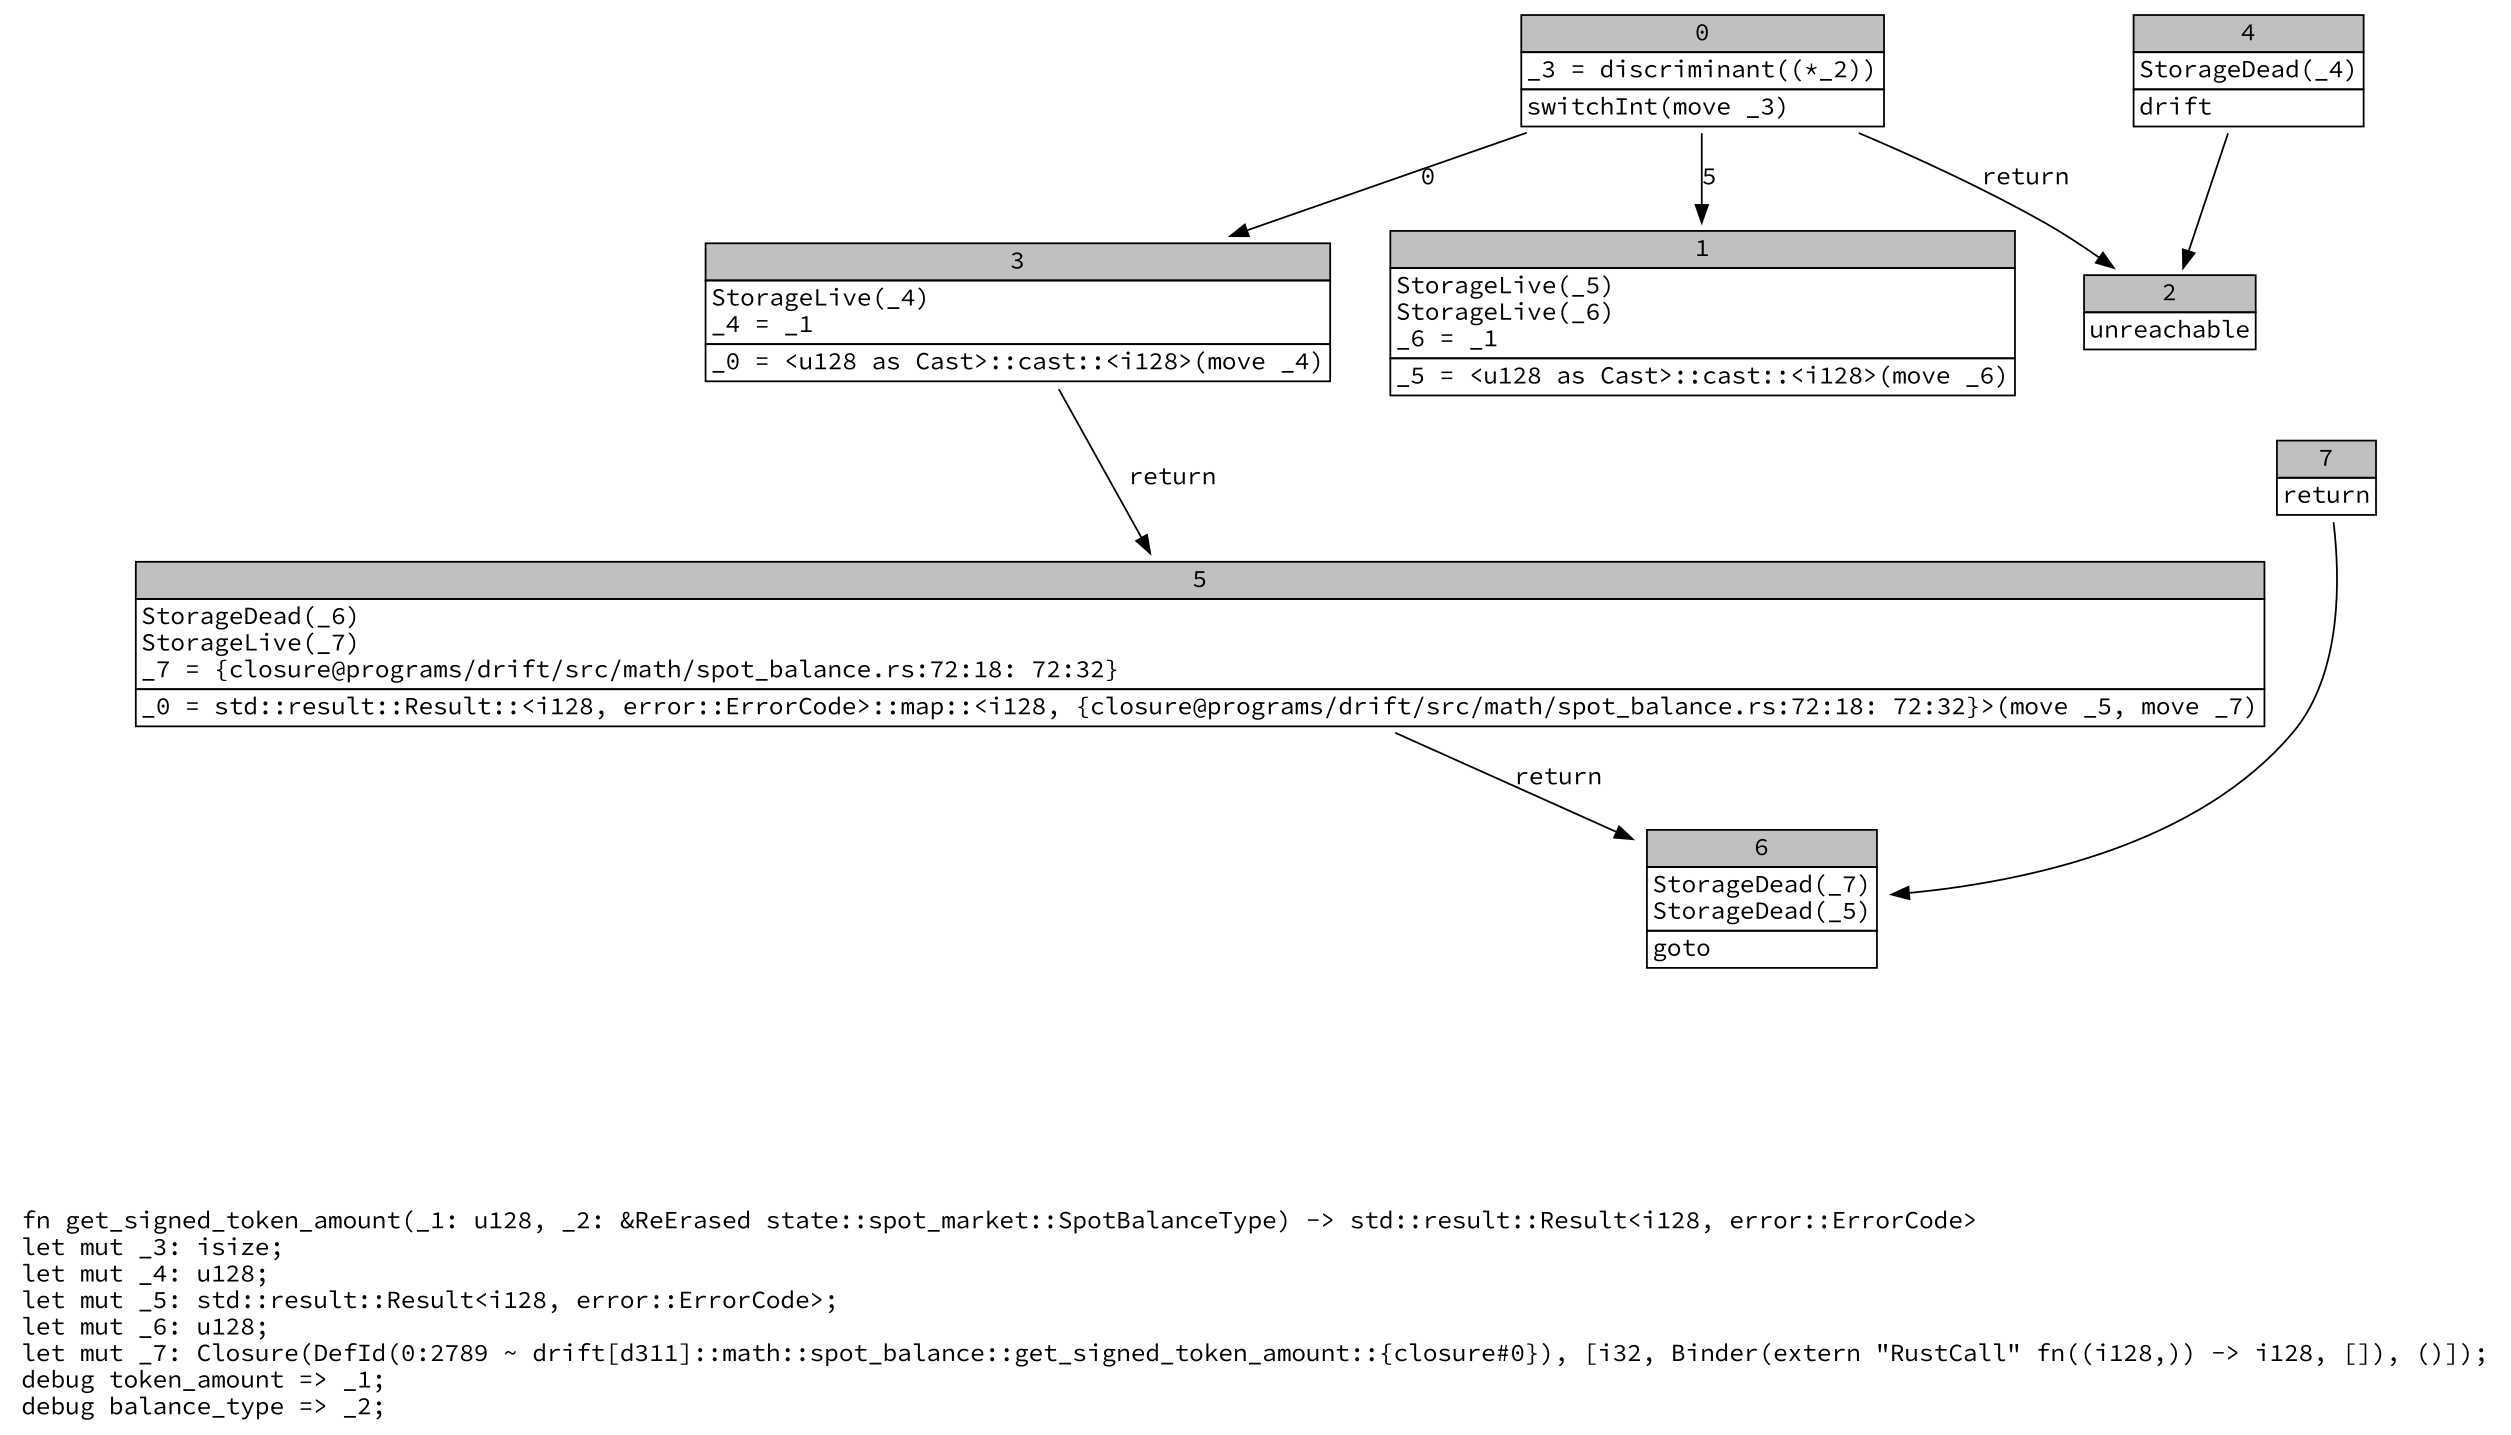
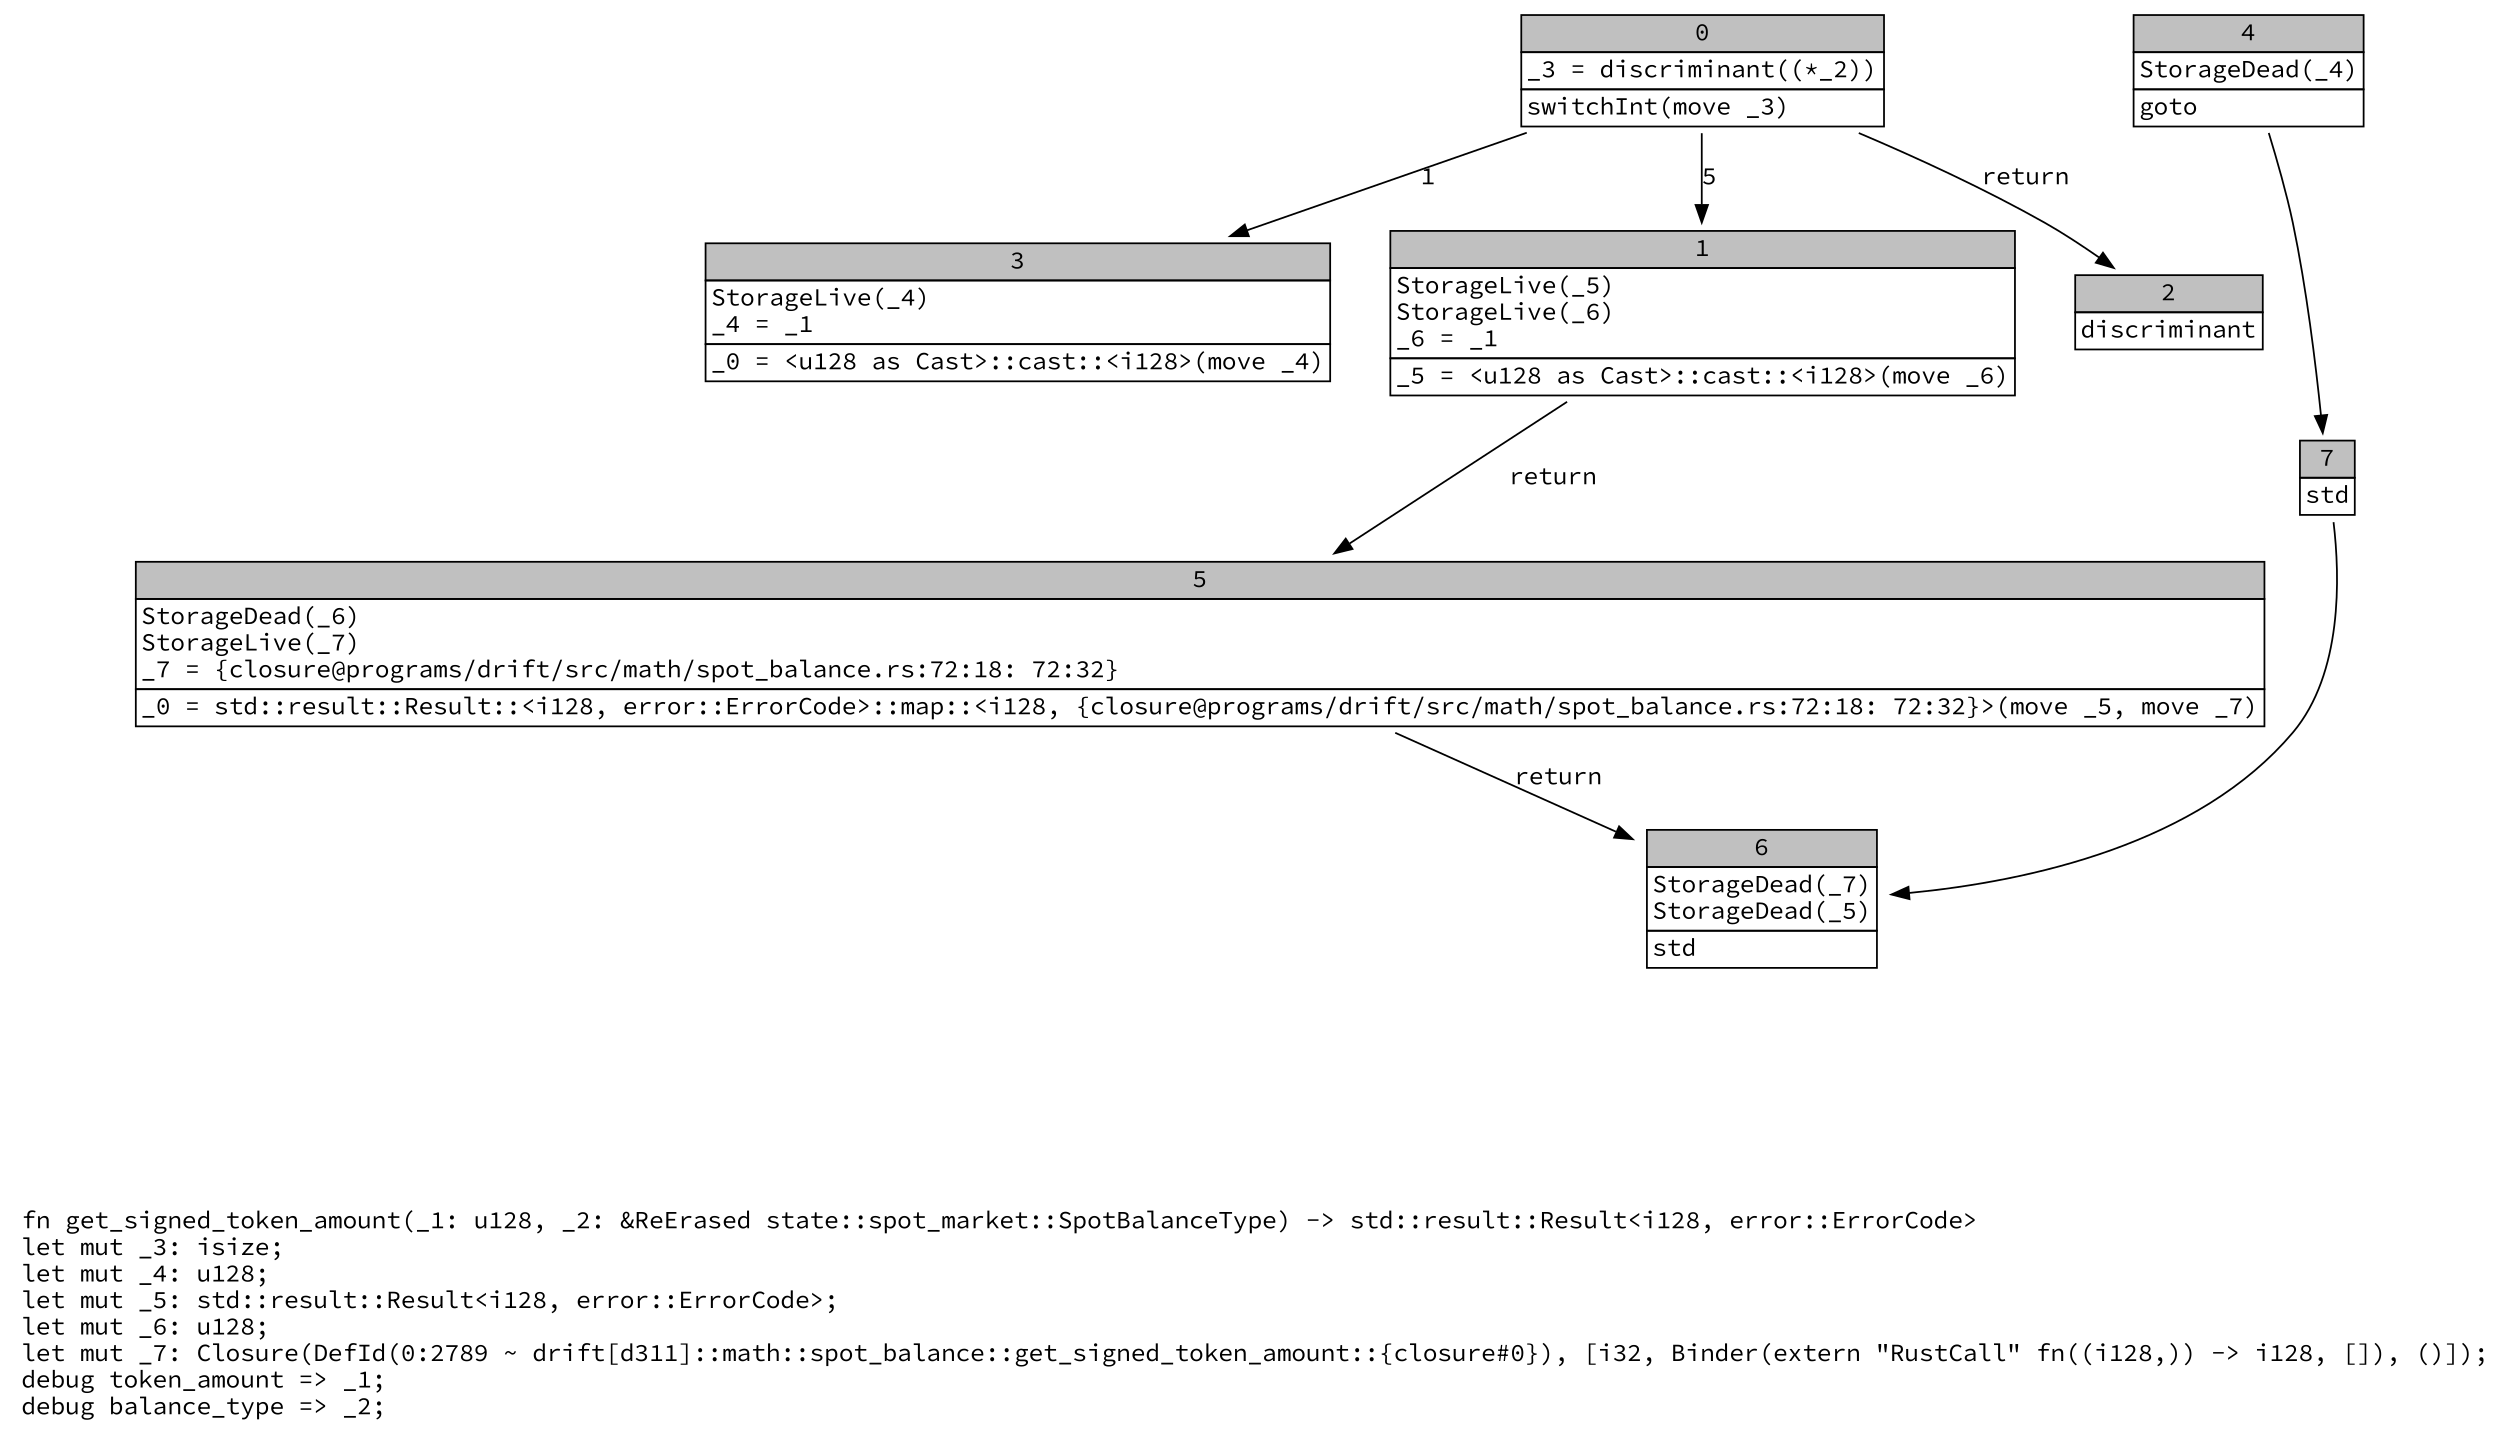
node "4": text "drift" -> "goto"
edge "0" -> "3": label "0" -> "1"
edge "4" -> "2": now "4" -> "7"
node "2": text "unreachable" -> "discriminant"
edge "3" -> "5": now "1" -> "5"
node "7": text "return" -> "std"
node "6": text "goto" -> "std"
